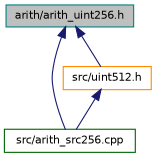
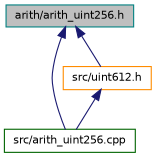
node "src/uint512.h": label "src/uint512.h" -> "src/uint612.h"
node "src/arith_src256.cpp": label "src/arith_src256.cpp" -> "src/arith_uint256.cpp"
